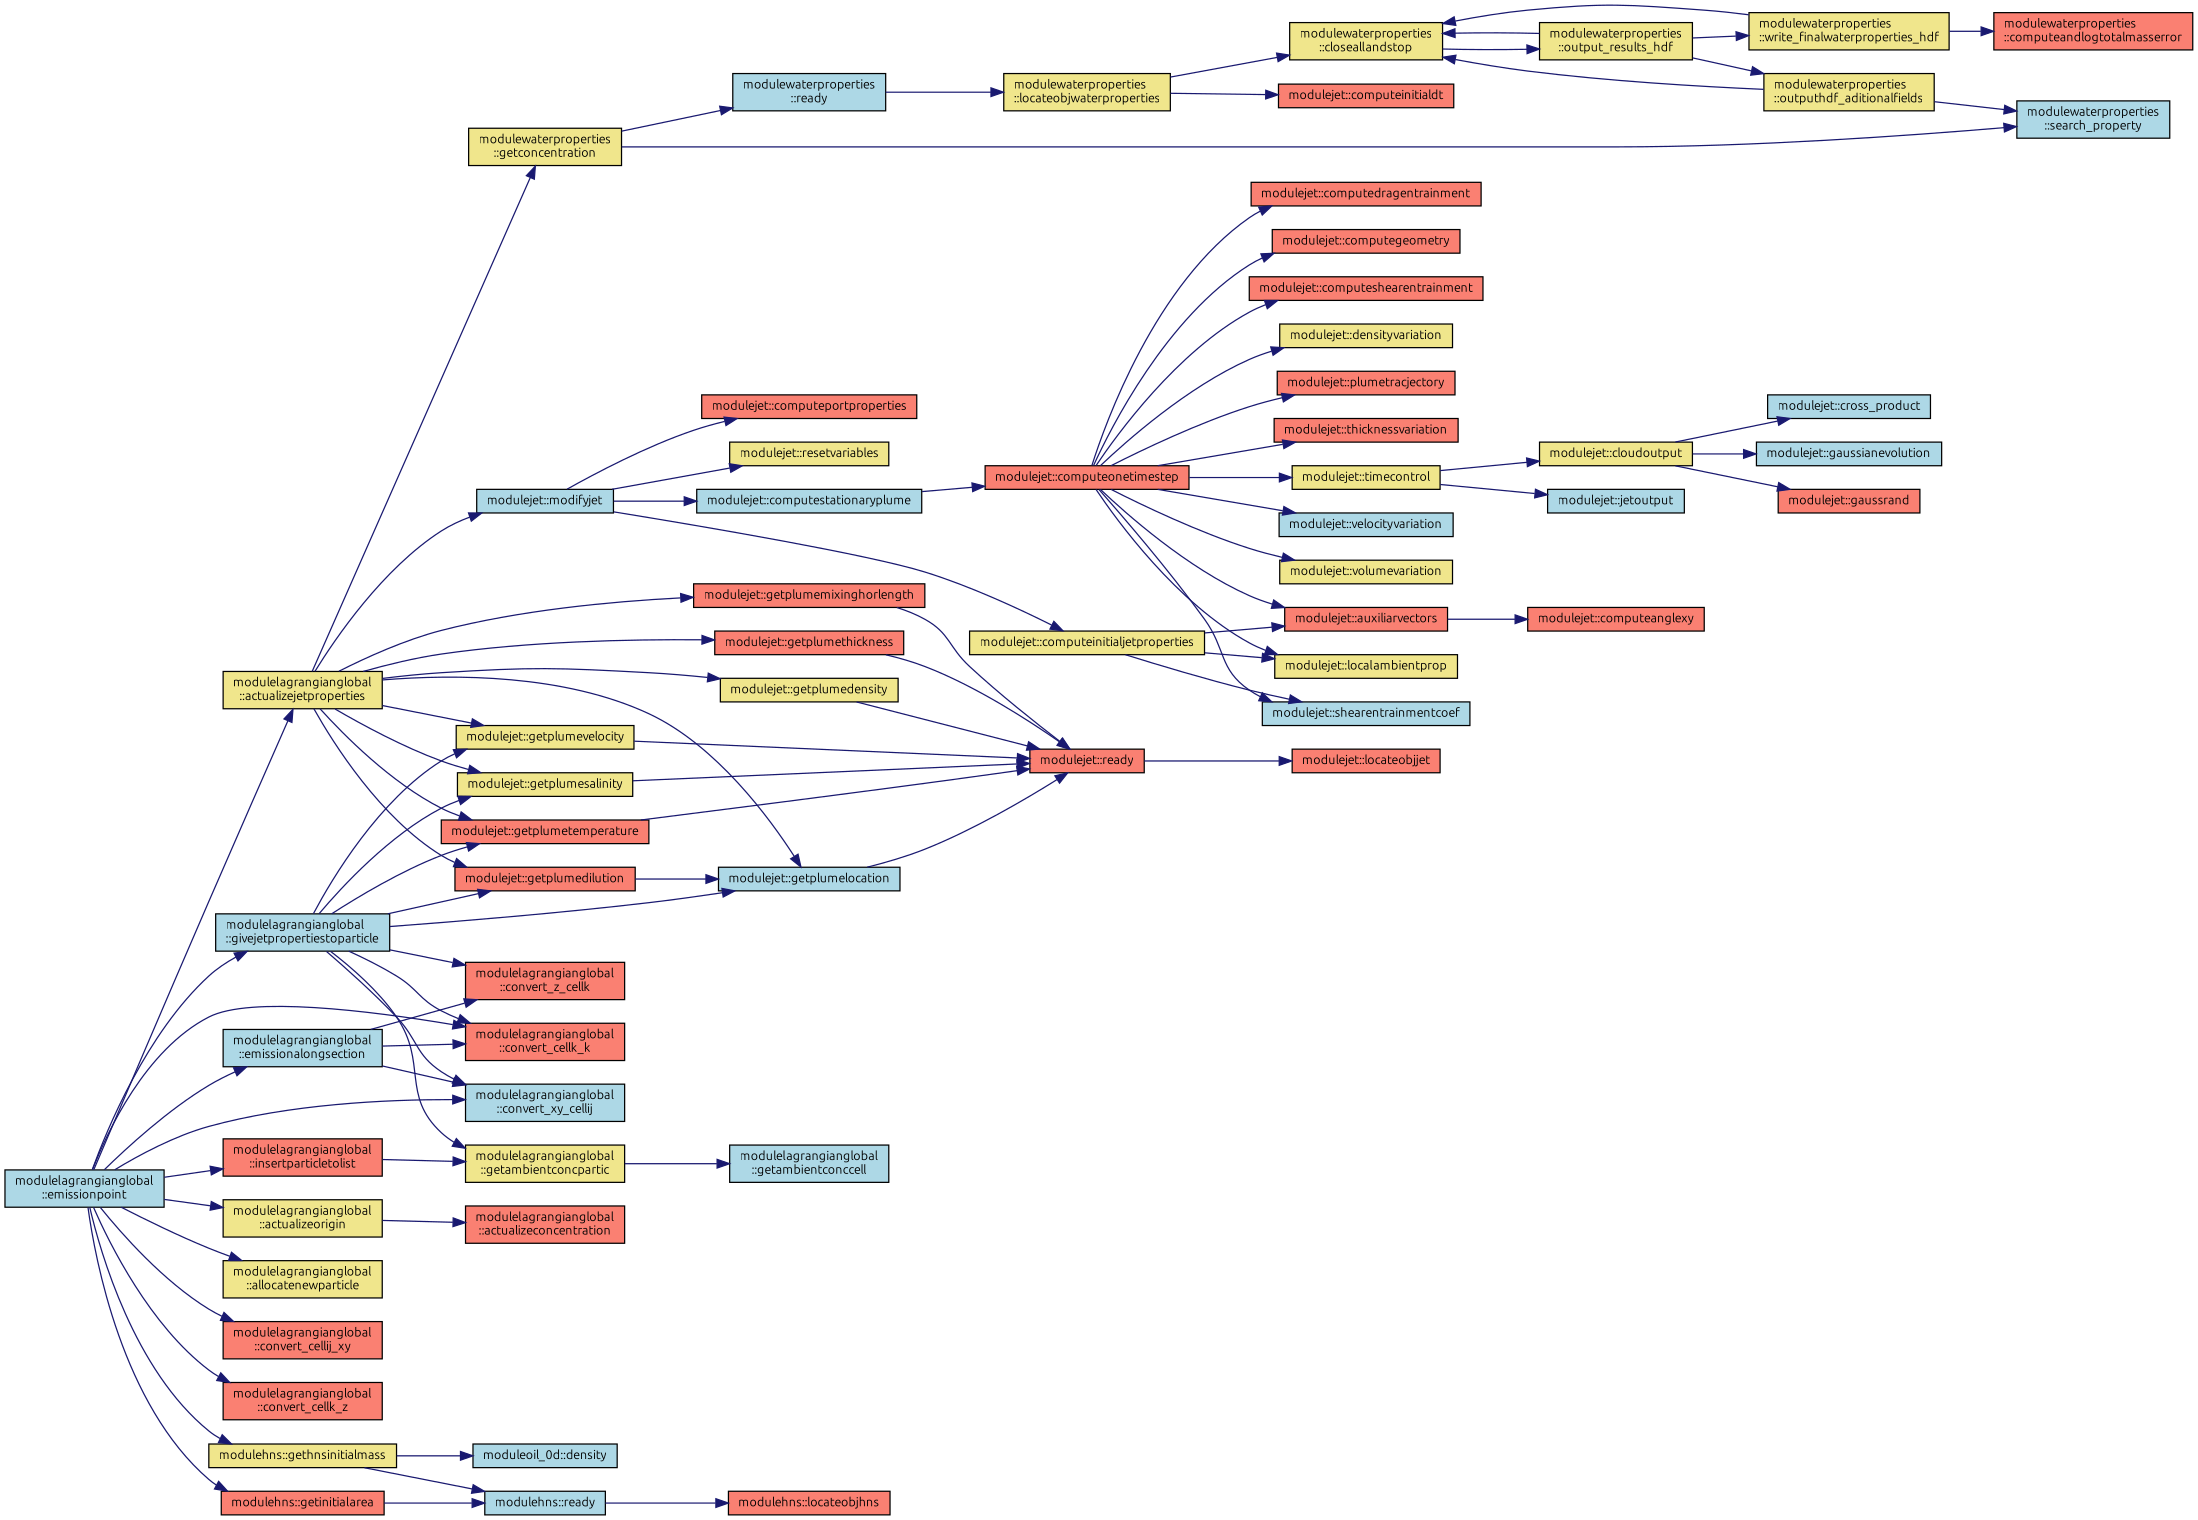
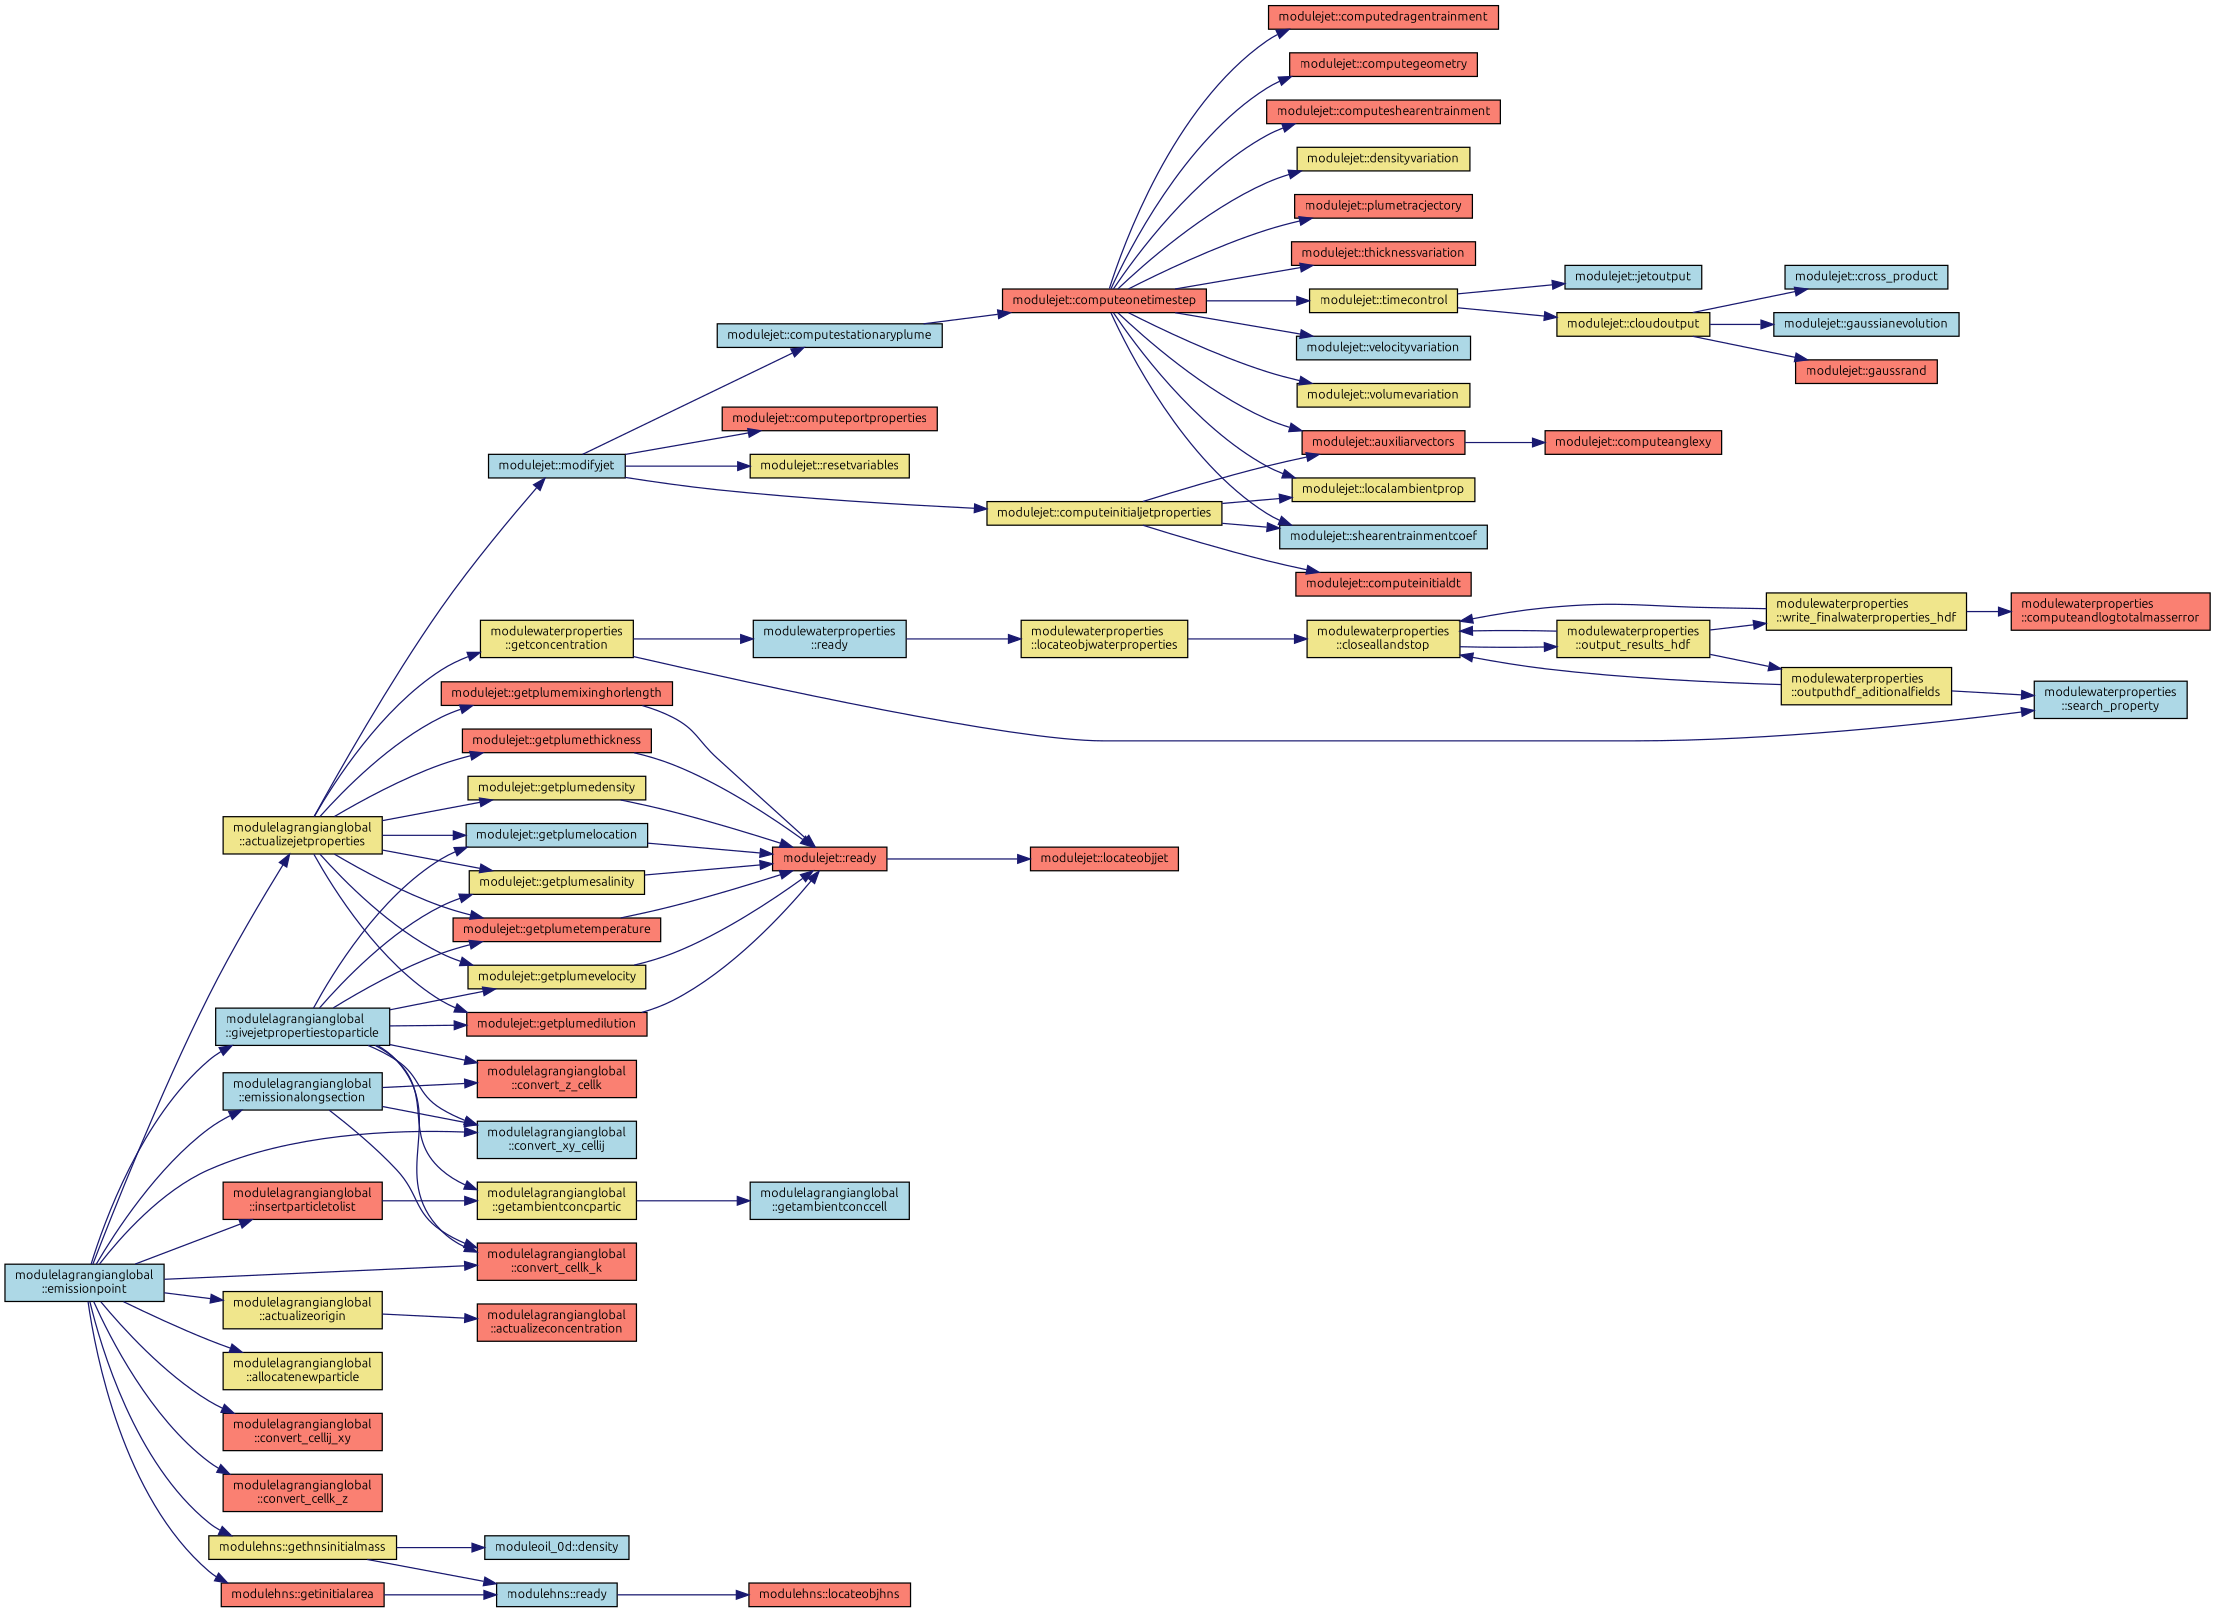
edge "modulewaterproperties ::locateobjwaterproperties" -> "modulejet::computeinitialdt": now "modulejet::computeinitialjetproperties" -> "modulejet::computeinitialdt"
edge "modulejet::getplumedilution" -> "modulejet::getplumelocation": now "modulejet::getplumedilution" -> "modulejet::ready"
